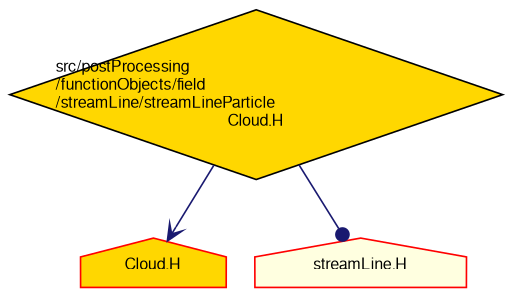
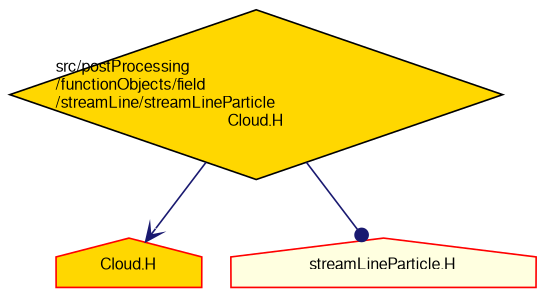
node "streamLine.H": label "streamLine.H" -> "streamLineParticle.H"
